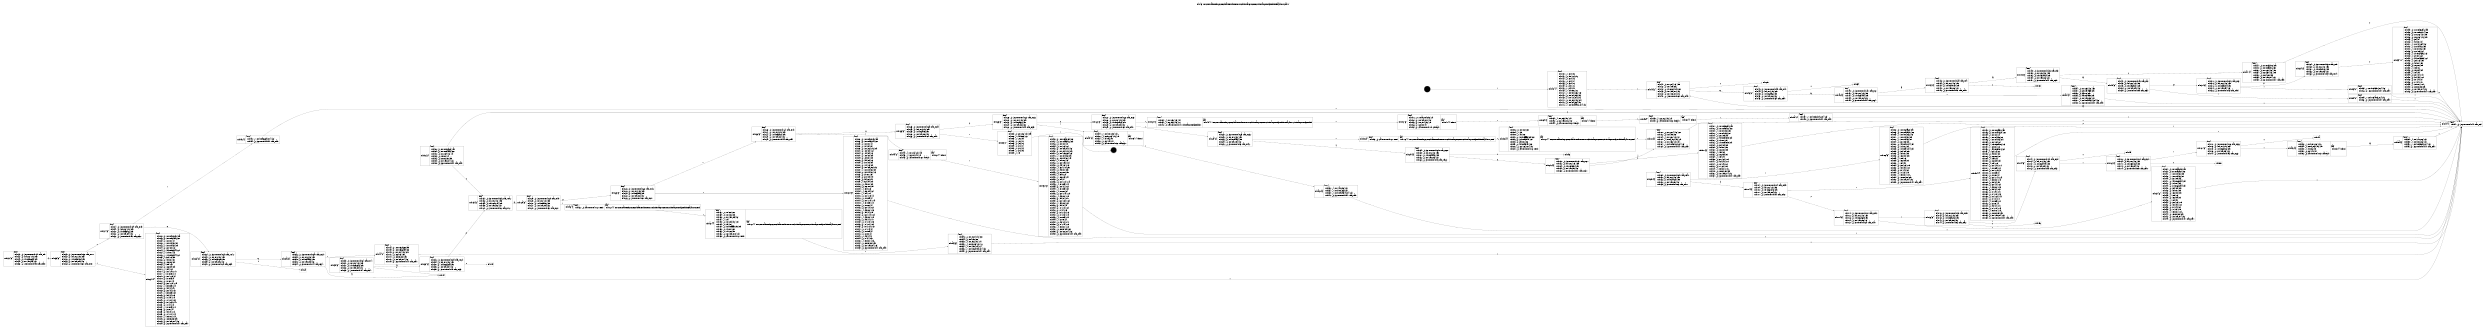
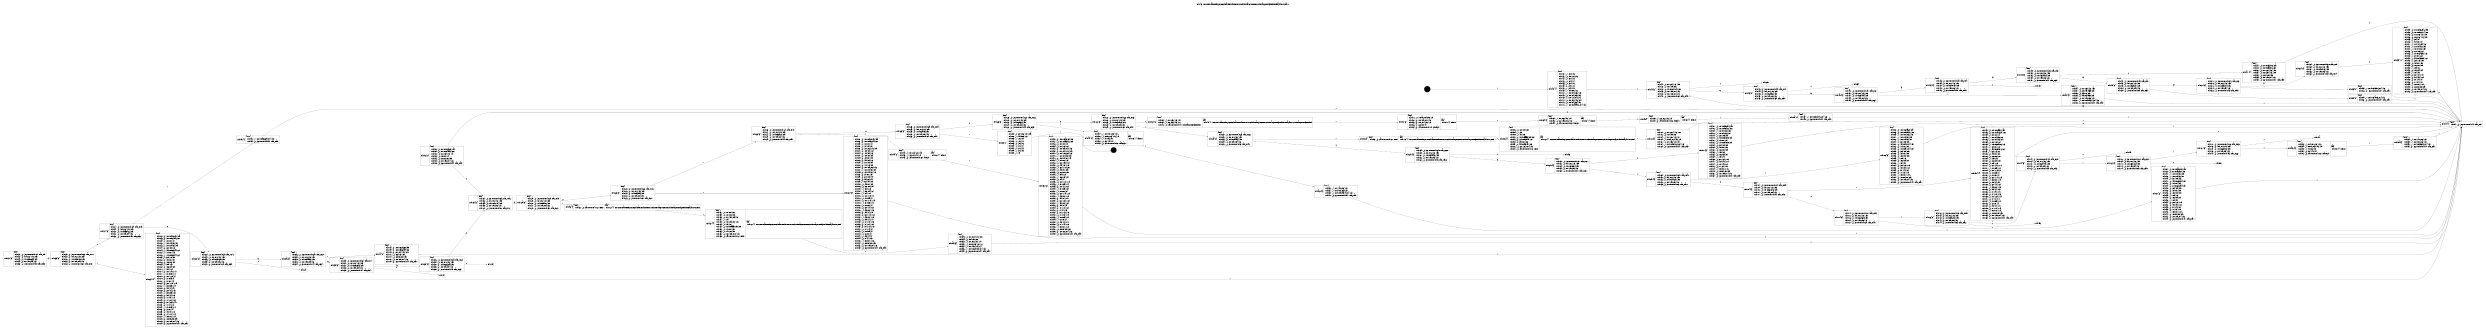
edge "0x401ad3 [23]" -> "0x401aea [23]": label " 23" -> " 1"
edge "0x4016d2 [25]" -> "0x401c10 [32]": now "0x4016d2 [25]" -> "0x4016eb [25]"
edge "0x4015a6 [25]" -> "0x401f14": now "0x4015a6 [25]" -> "0x4015bf [25]"
